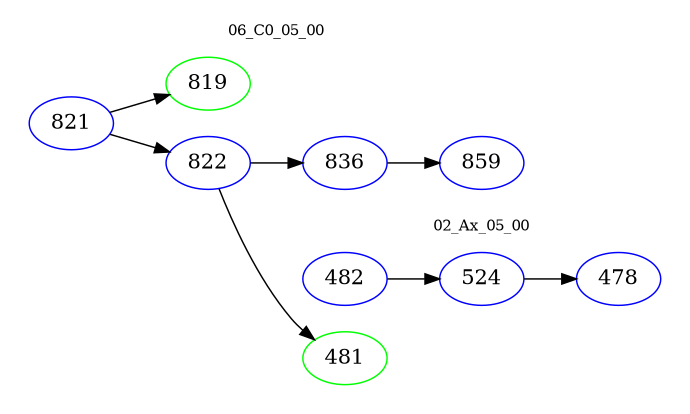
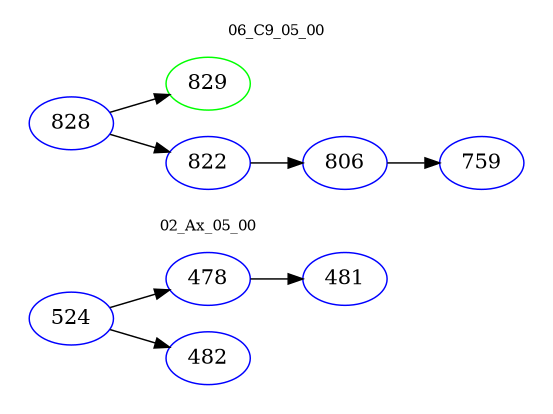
cluster "06_C0_05_00": label "06_C0_05_00" -> "06_C9_05_00"
node "819": label "819" -> "829"
node "821": label "821" -> "828"
node "836": label "836" -> "806"
node "859": label "859" -> "759"
edge "822" -> "481": now "478" -> "481"
edge "482" -> "524": reversed
node "481": color green -> blue
